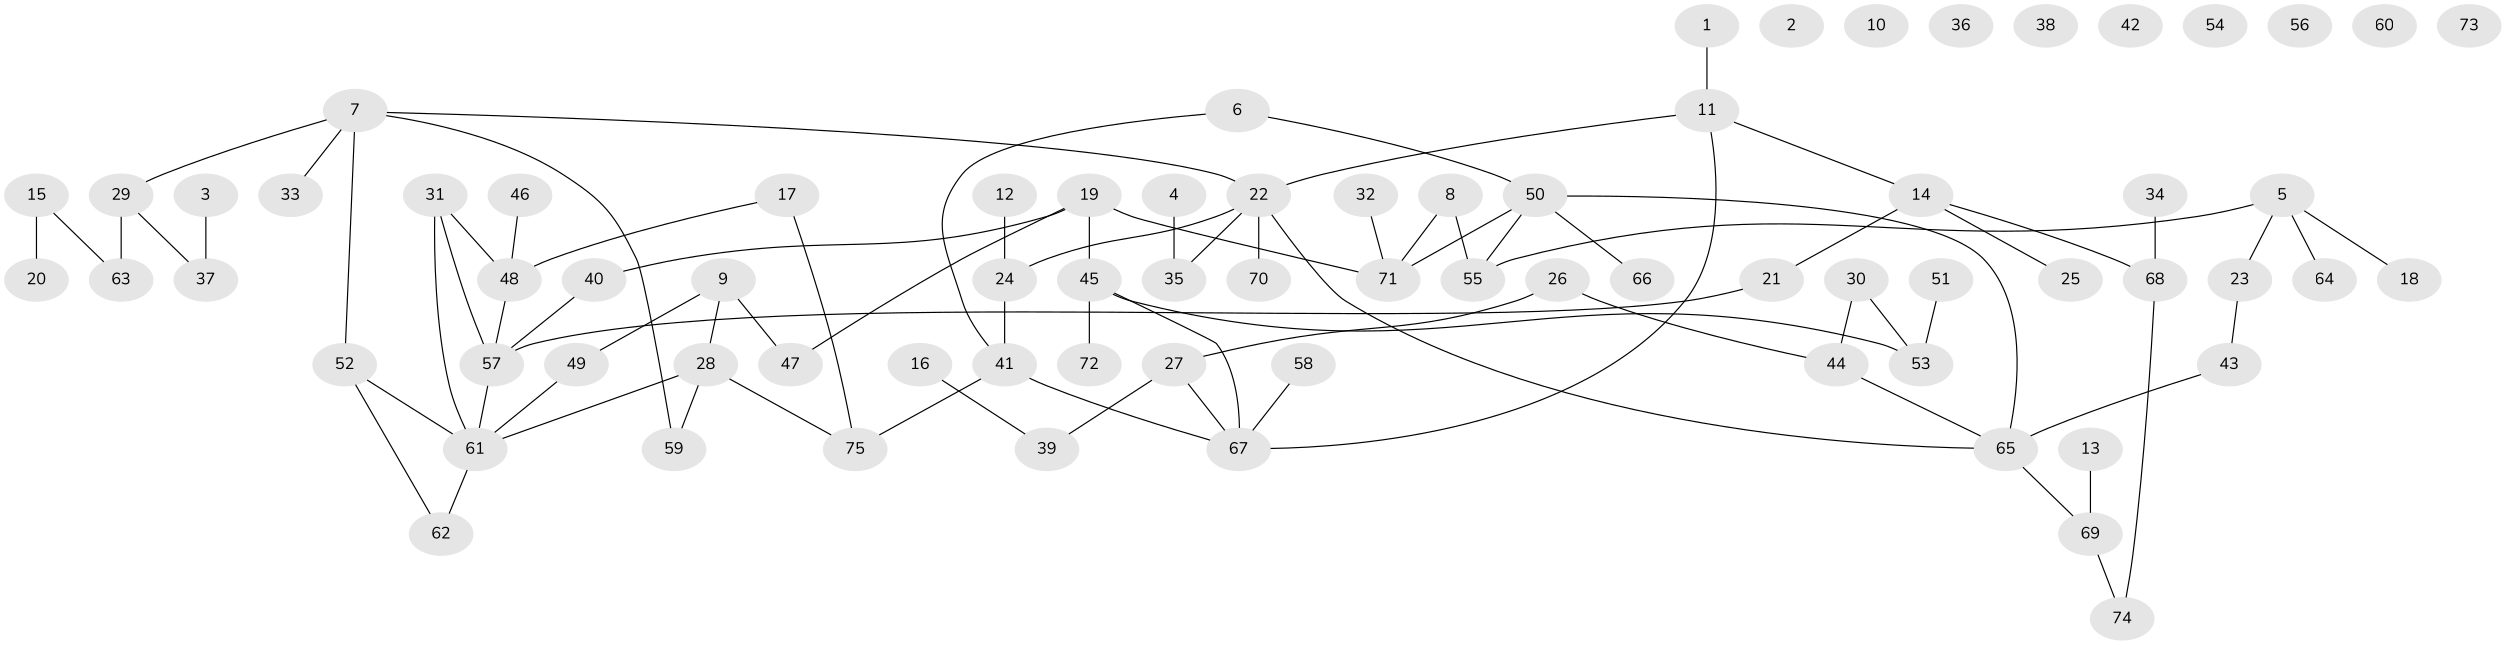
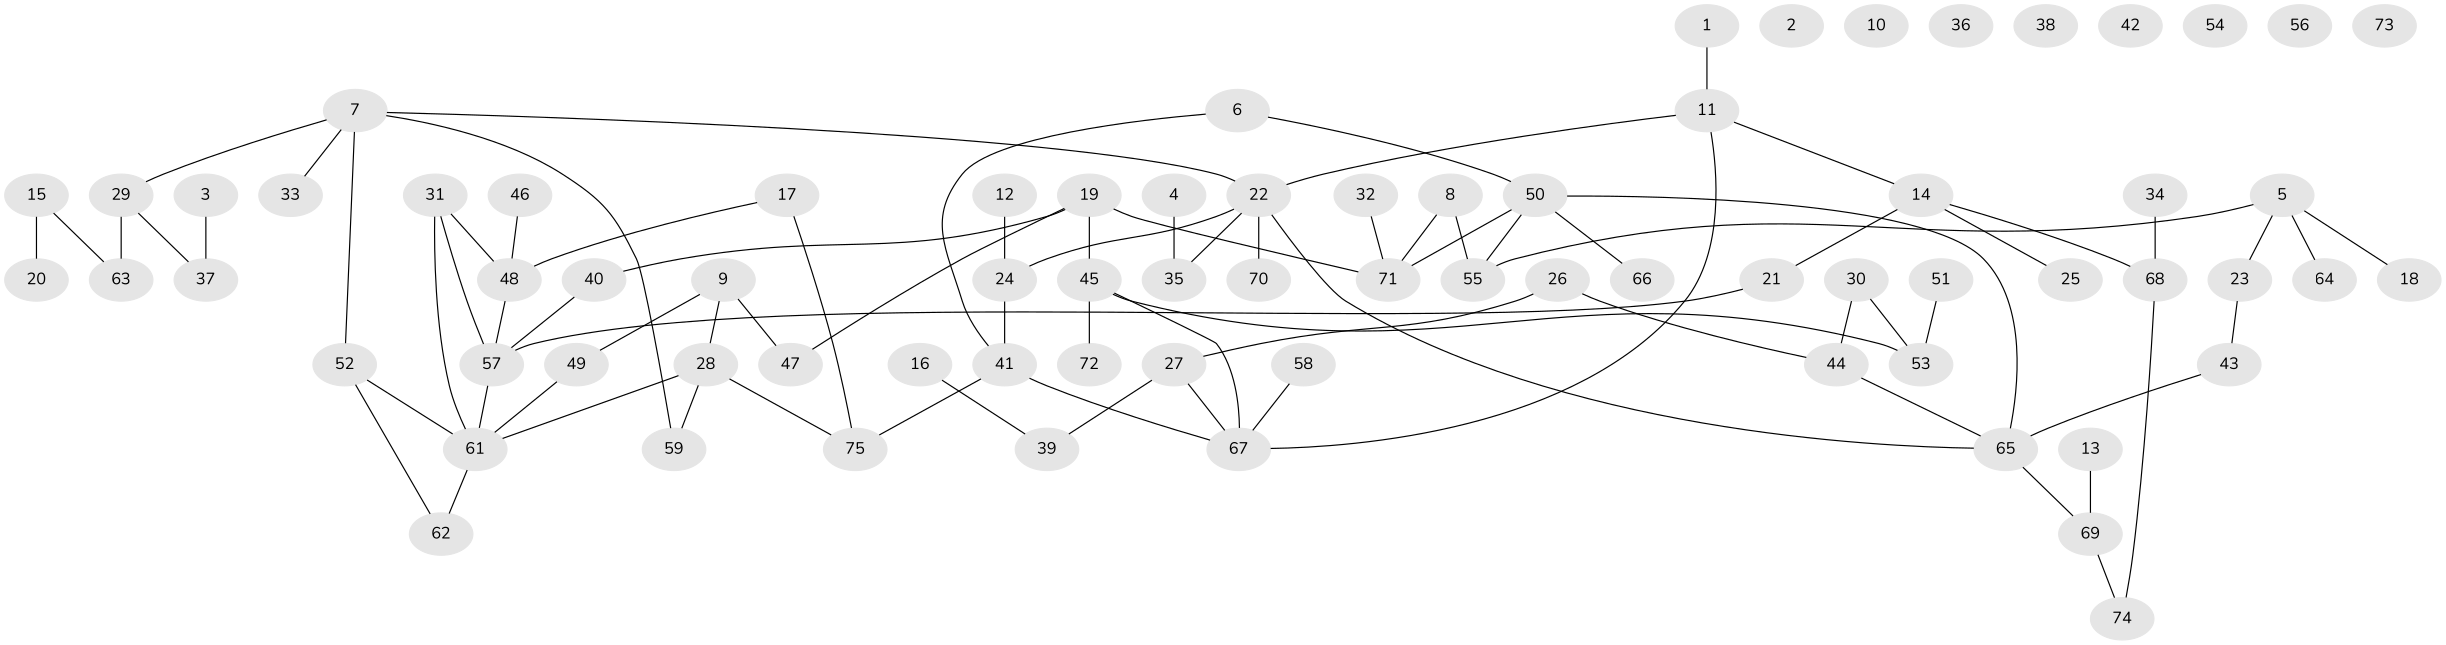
node "60": removed
